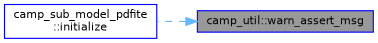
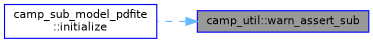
node "camp_util::warn_assert_msg": label "camp_util::warn_assert_msg" -> "camp_util::warn_assert_sub"
